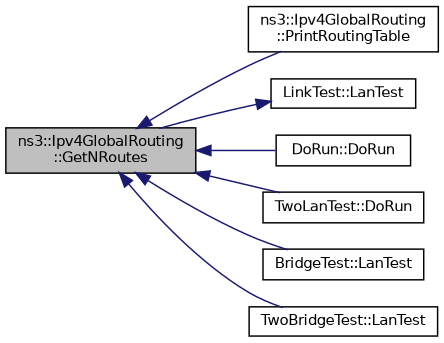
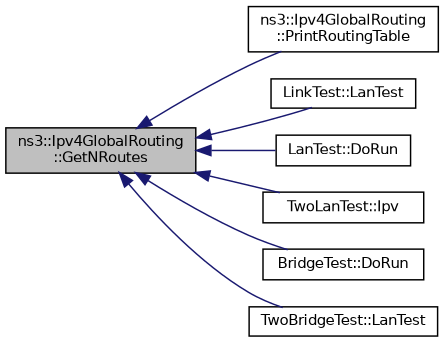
edge "ns3::Ipv4GlobalRouting ::GetNRoutes" -> "LinkTest::LanTest": reversed
node "DoRun::DoRun": label "DoRun::DoRun" -> "LanTest::DoRun"
node "TwoLanTest::DoRun": label "TwoLanTest::DoRun" -> "TwoLanTest::Ipv"
node "BridgeTest::LanTest": label "BridgeTest::LanTest" -> "BridgeTest::DoRun"
